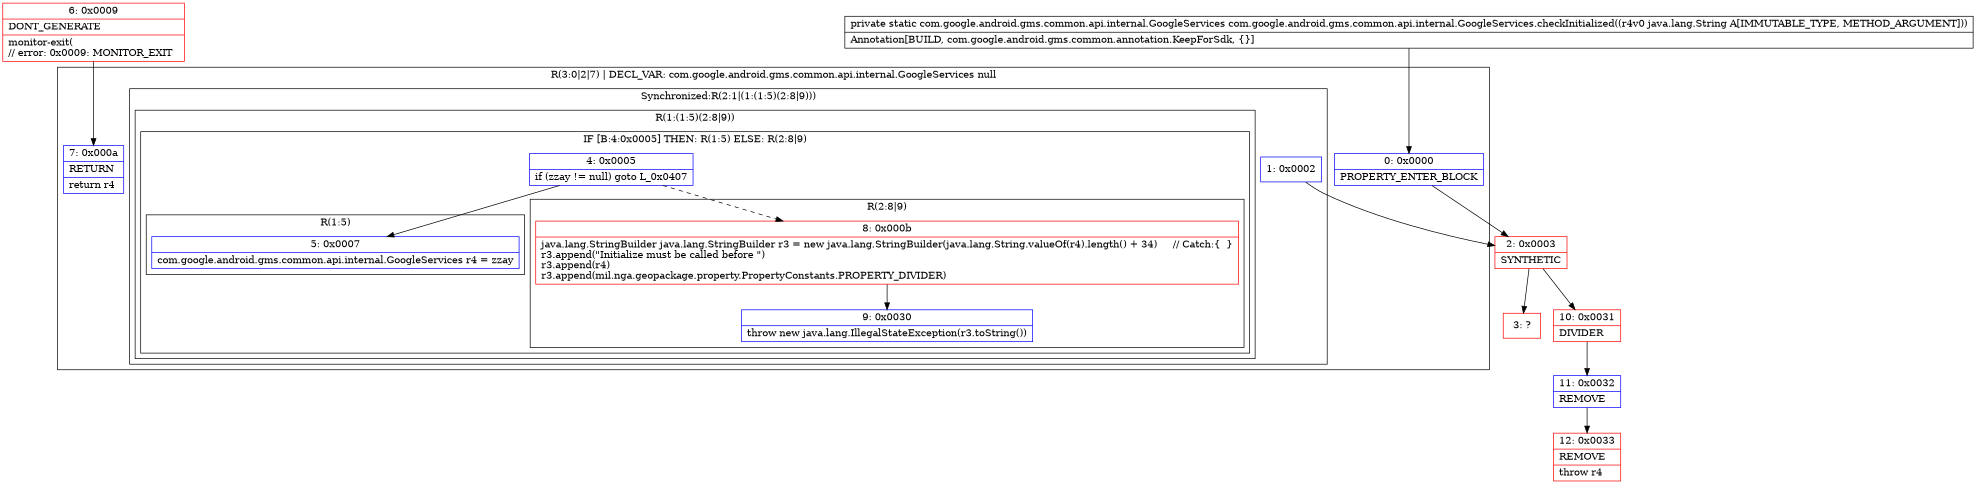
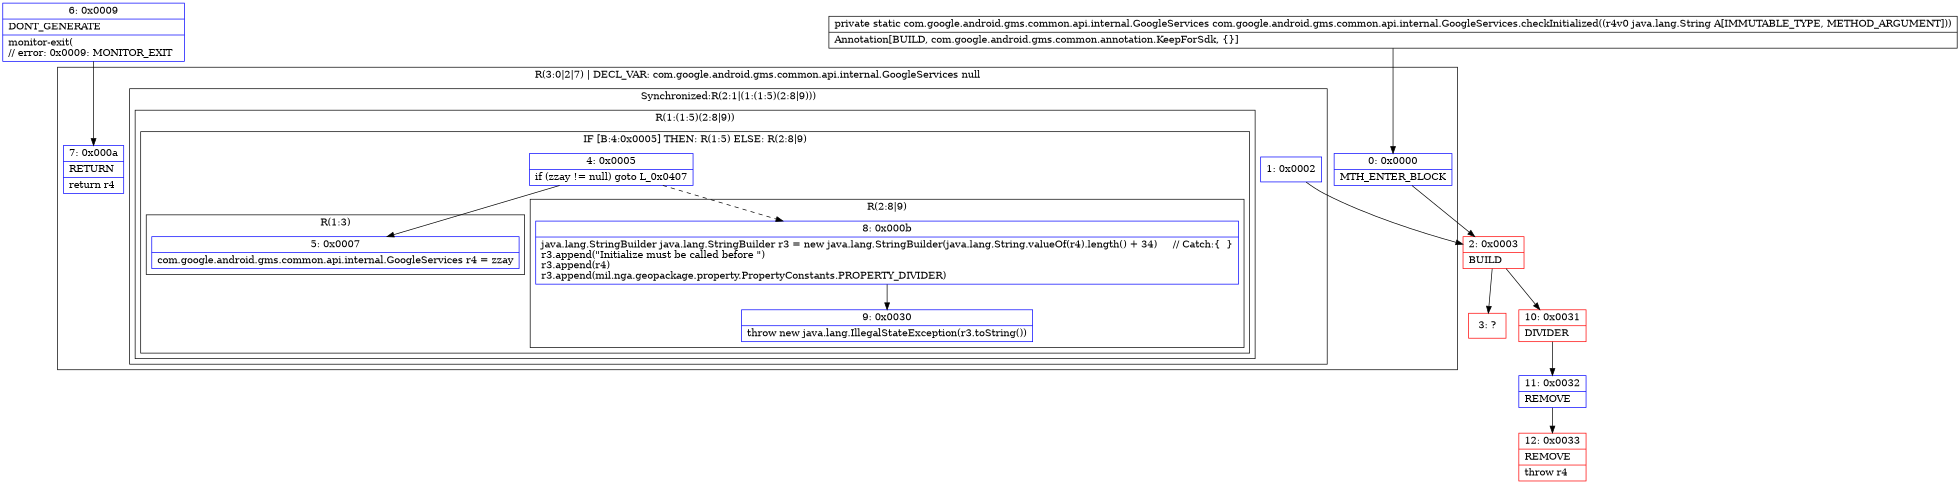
node "6: 0x0009": color red -> blue
node "0: 0x0000": text "PROPERTY_ENTER_BLOCK" -> "MTH_ENTER_BLOCK"
cluster "R(1:5)": label "R(1:5)" -> "R(1:3)"
node "8: 0x000b": color red -> blue
node "2: 0x0003": text "SYNTHETIC" -> "BUILD"
